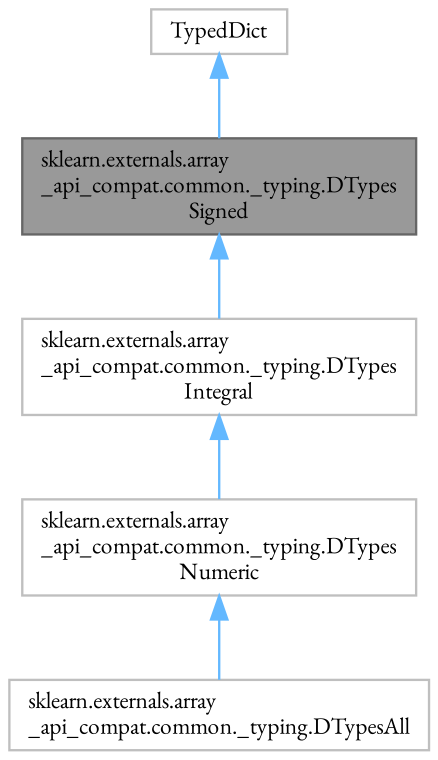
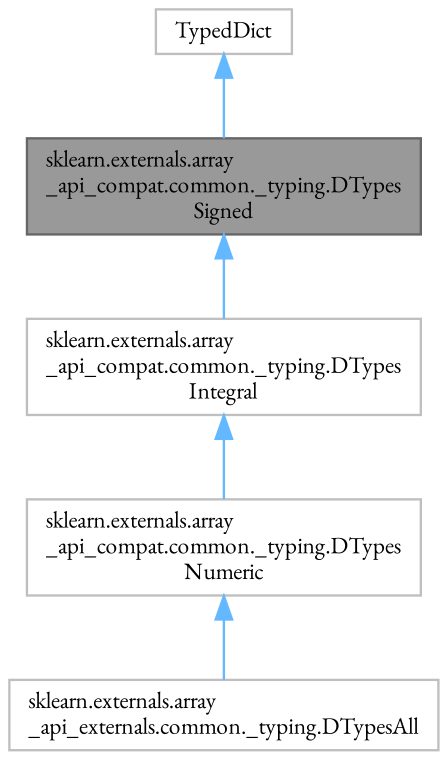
node "sklearn.externals.array _api_compat.common._typing.DTypesAll": label "sklearn.externals.array _api_compat.common._typing.DTypesAll" -> "sklearn.externals.array _api_externals.common._typing.DTypesAll"
